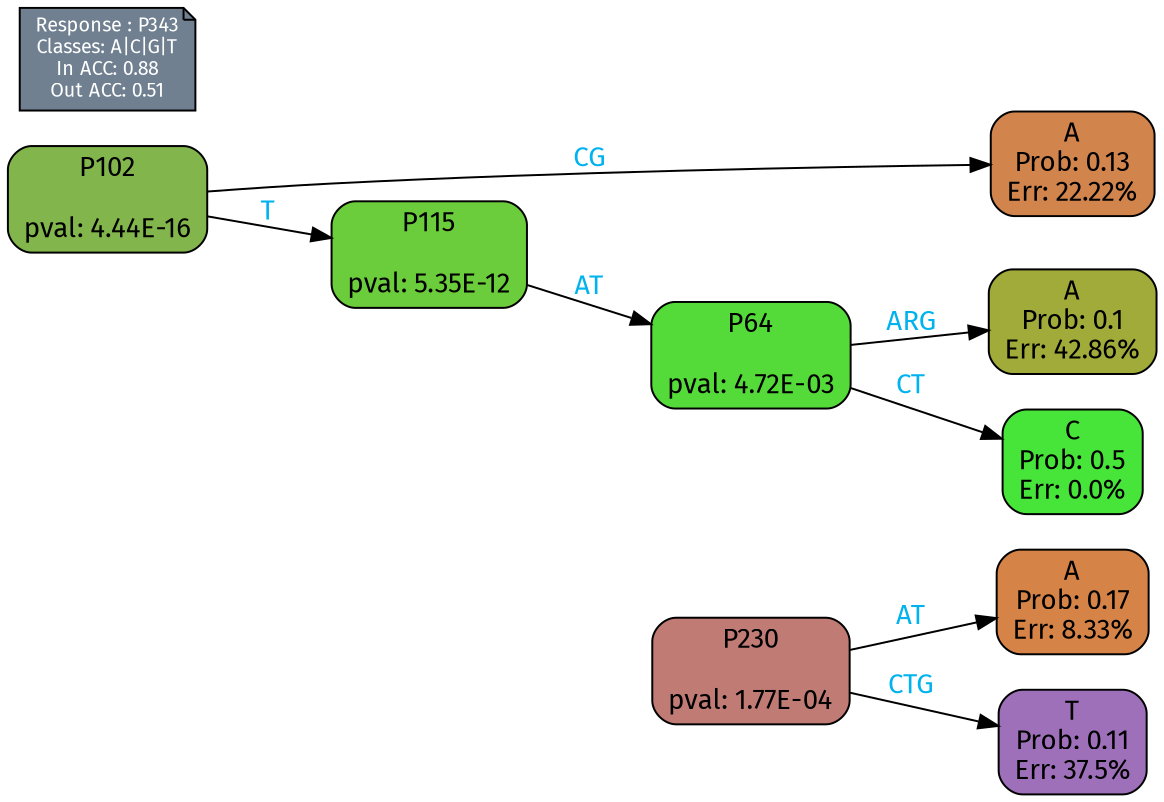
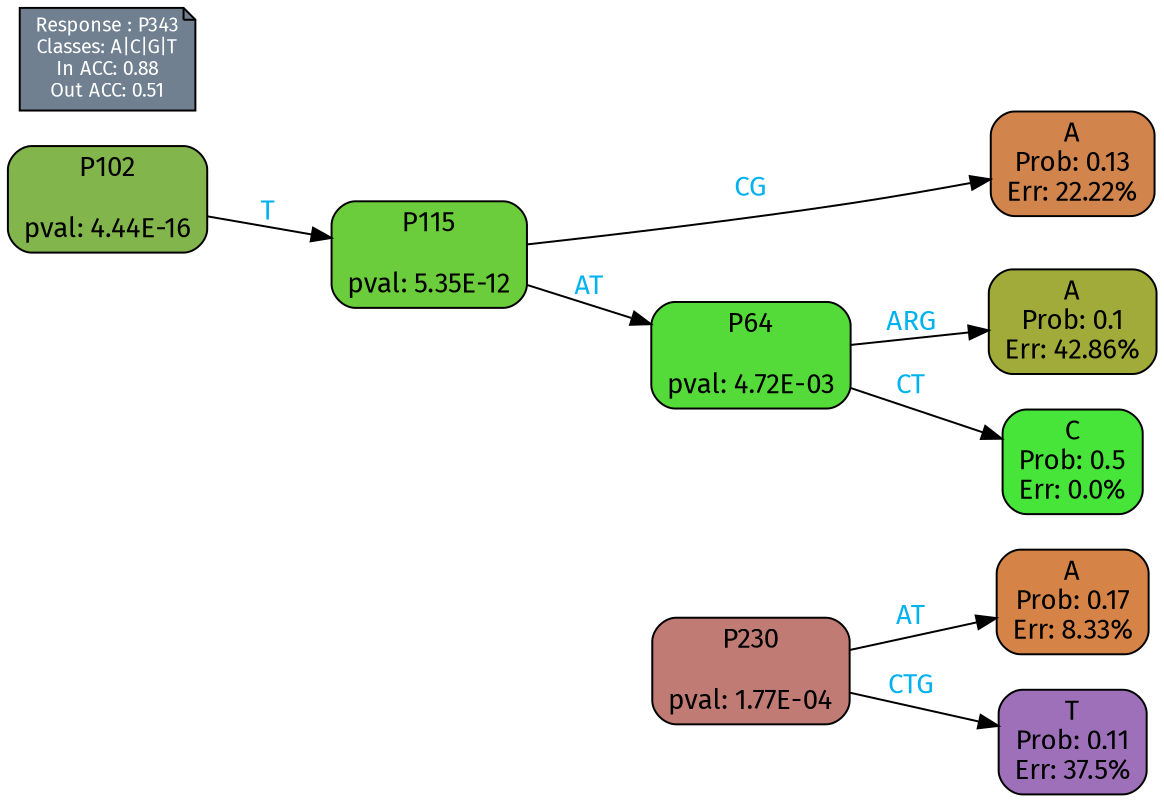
edge "P102 pval: 4.44E-16" -> "A Prob: 0.13 Err: 22.22%": now "P115 pval: 5.35E-12" -> "A Prob: 0.13 Err: 22.22%"
